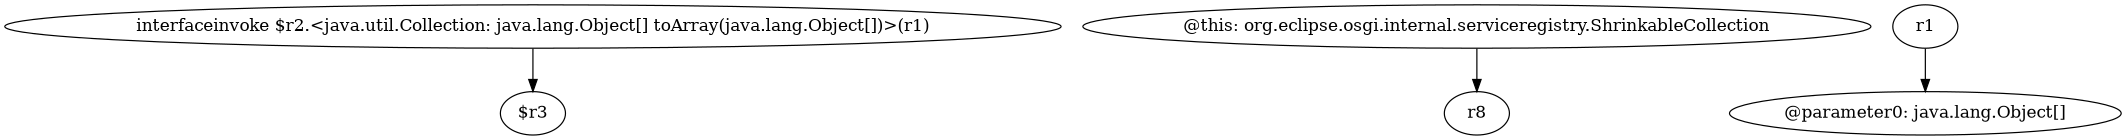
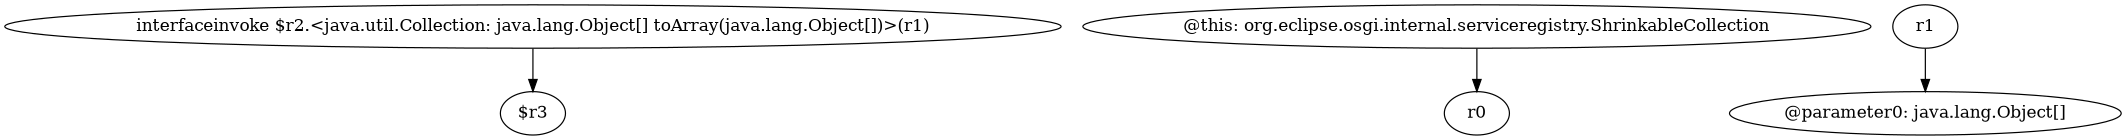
node "r8": label "r8" -> "r0"
